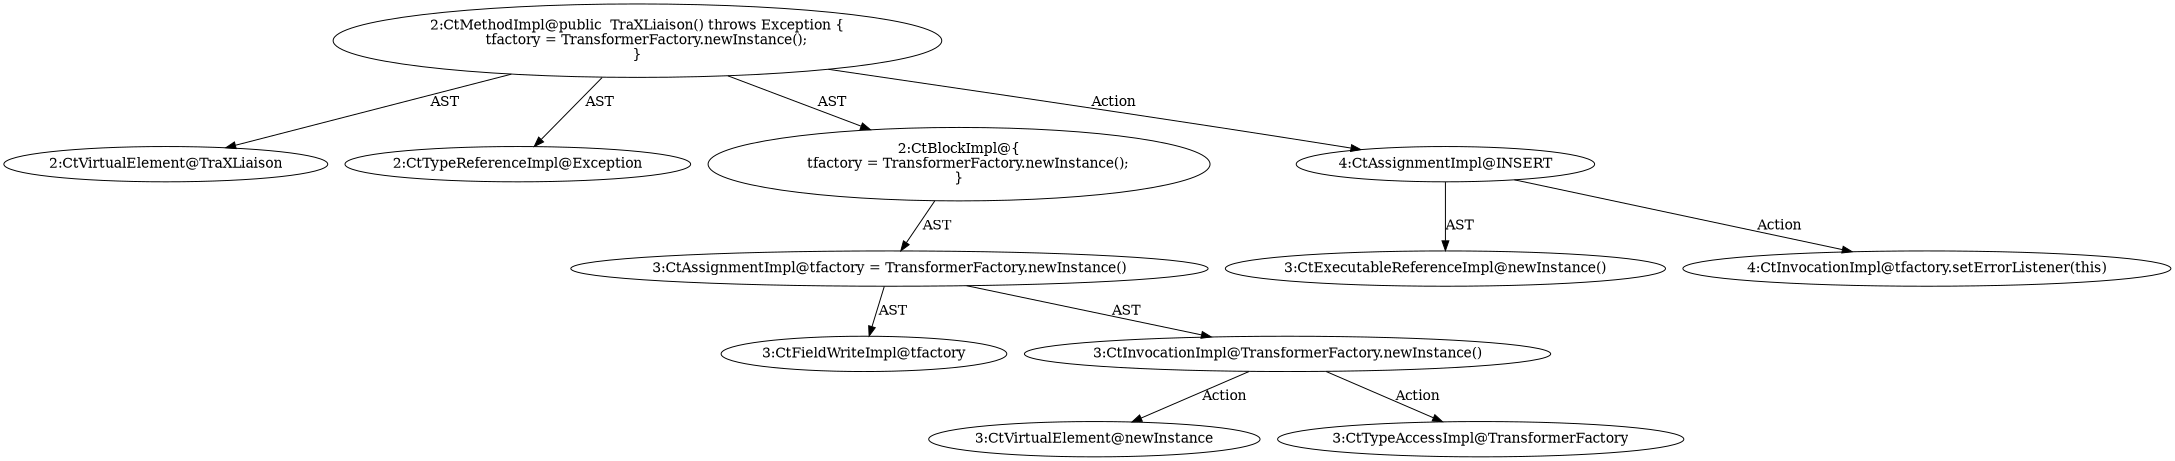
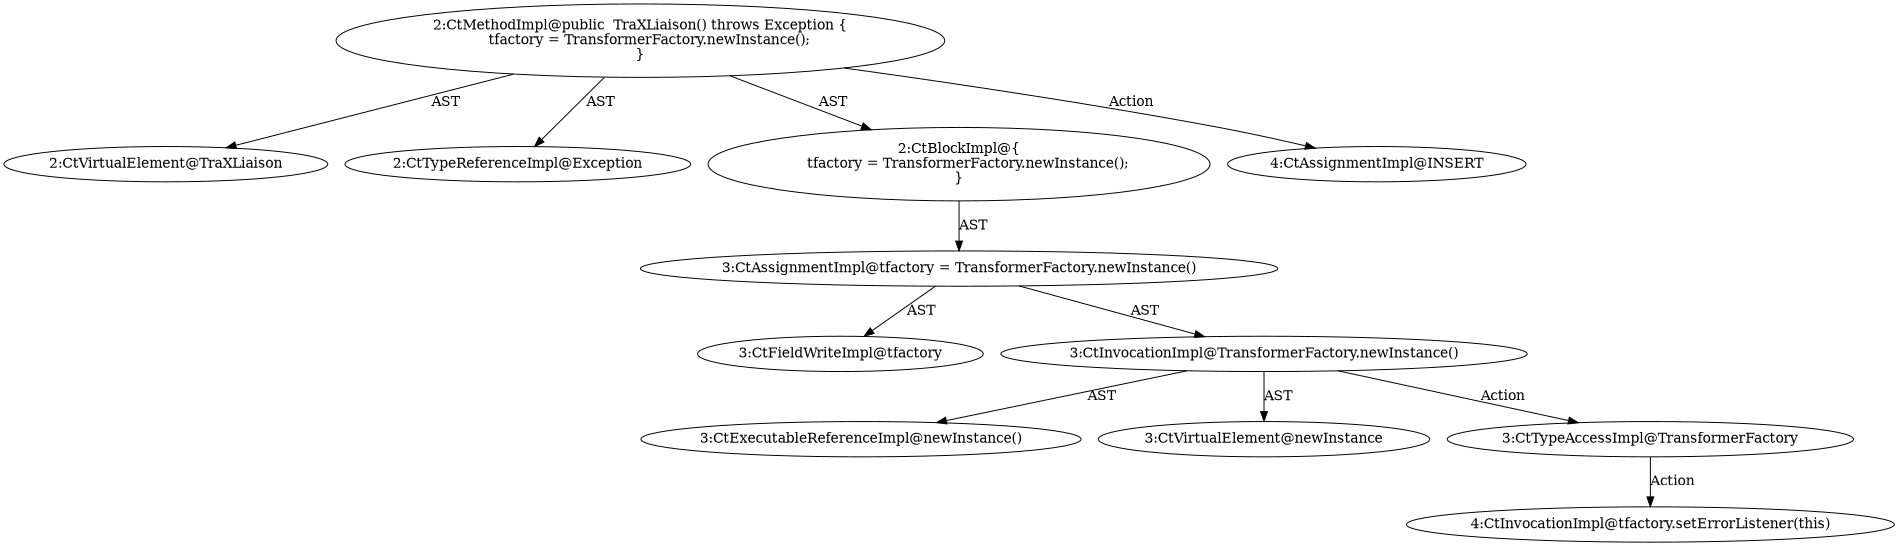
edge "4:CtAssignmentImpl@INSERT" -> "3:CtExecutableReferenceImpl@newInstance()": now "3:CtInvocationImpl@TransformerFactory.newInstance()" -> "3:CtExecutableReferenceImpl@newInstance()"
edge "4:CtAssignmentImpl@INSERT" -> "4:CtInvocationImpl@tfactory.setErrorListener(this)": now "3:CtTypeAccessImpl@TransformerFactory" -> "4:CtInvocationImpl@tfactory.setErrorListener(this)"
edge "3:CtInvocationImpl@TransformerFactory.newInstance()" -> "3:CtVirtualElement@newInstance": label "Action" -> "AST"
